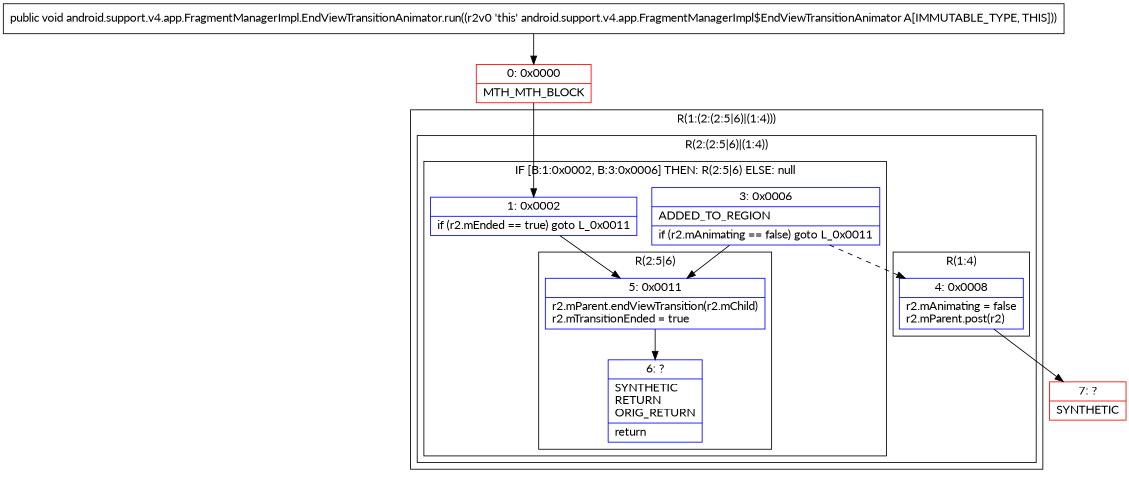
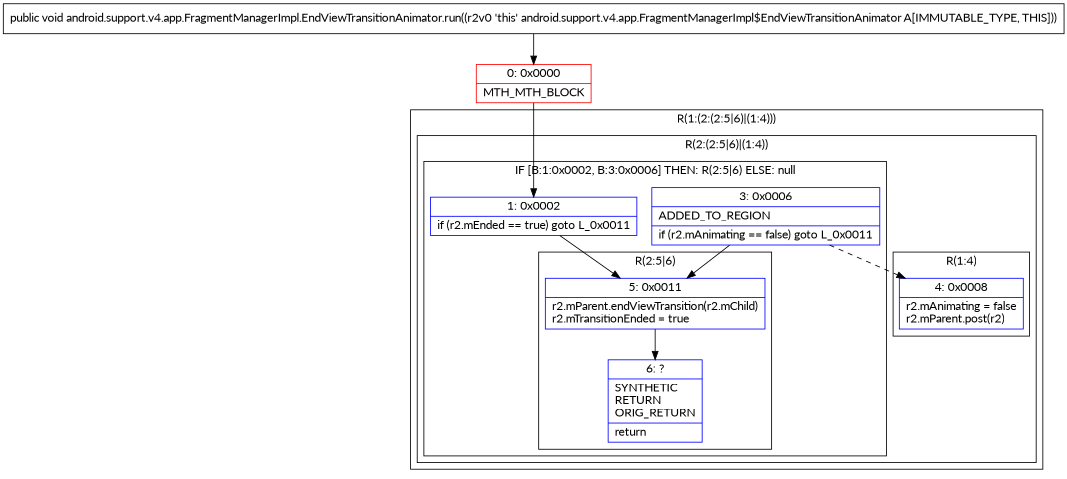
node "7: ?": removed
